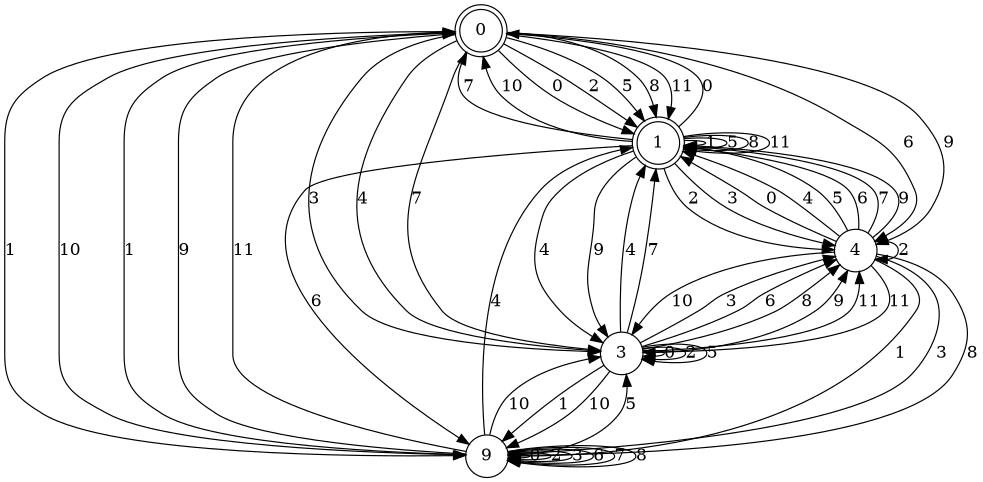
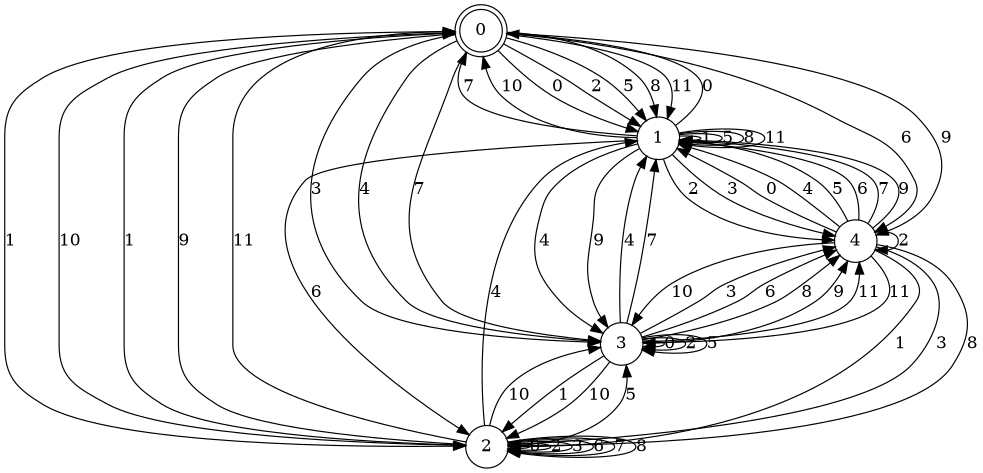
node "1": shape doublecircle -> circle
node "9": label "9" -> "2"
